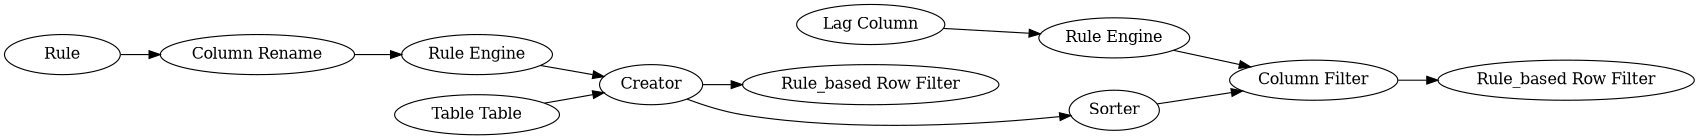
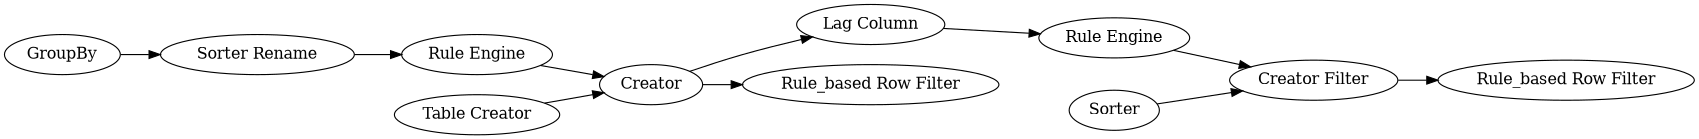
node "Rule": label "Rule" -> "GroupBy"
node "Column Rename": label "Column Rename" -> "Sorter Rename"
node "Column Filter": label "Column Filter" -> "Creator Filter"
node "Table Table": label "Table Table" -> "Table Creator"
edge "Creator" -> "Sorter": now "Creator" -> "Lag Column"
